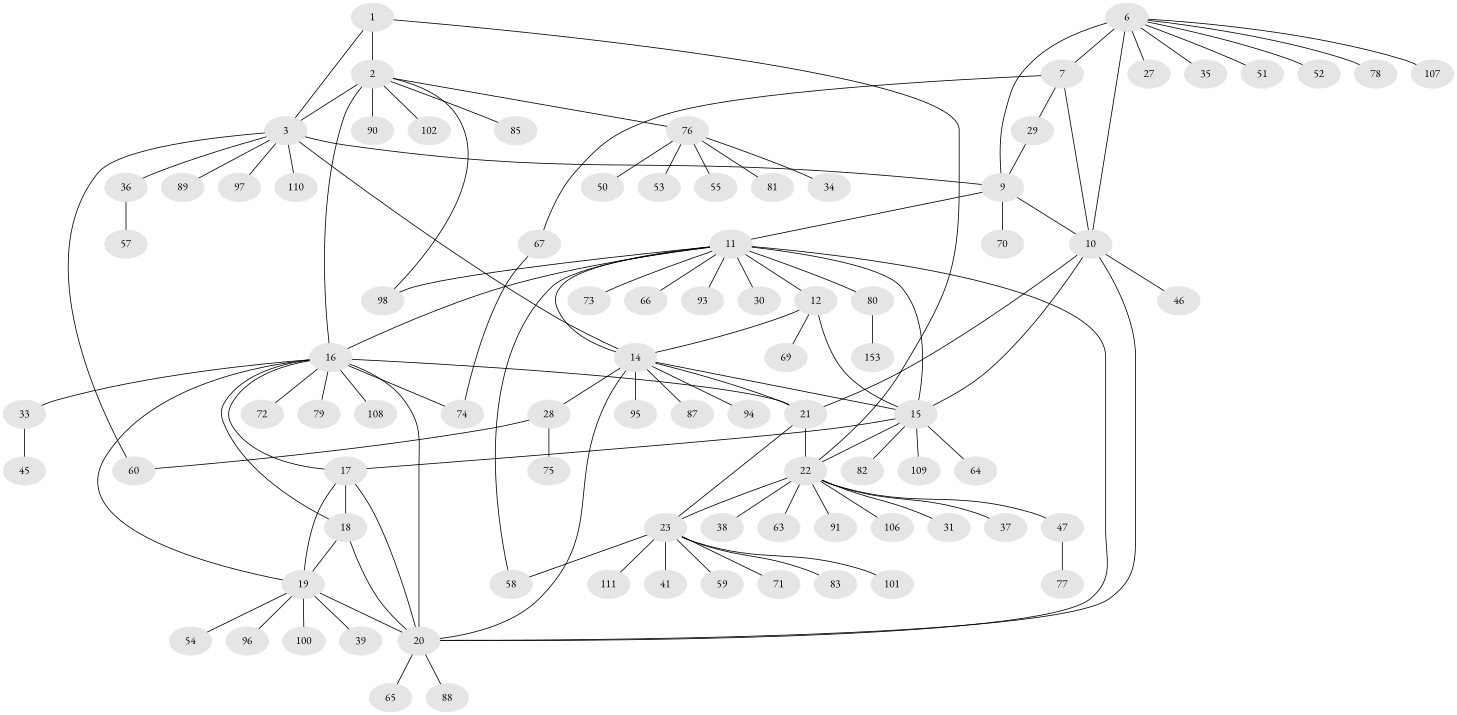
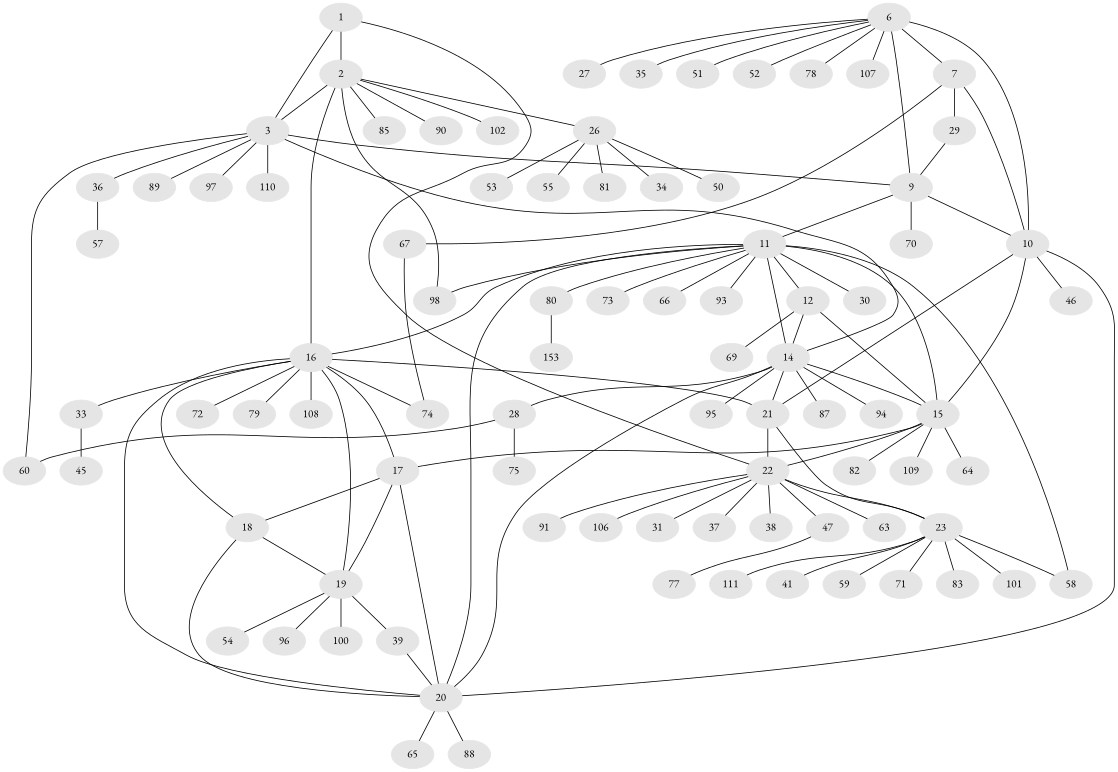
node "76": label "76" -> "26"
edge "19" -- "20": now "39" -- "20"
